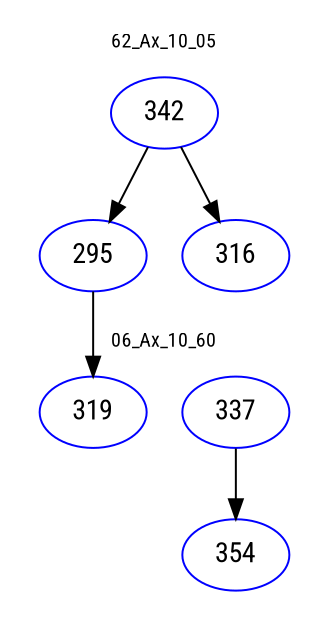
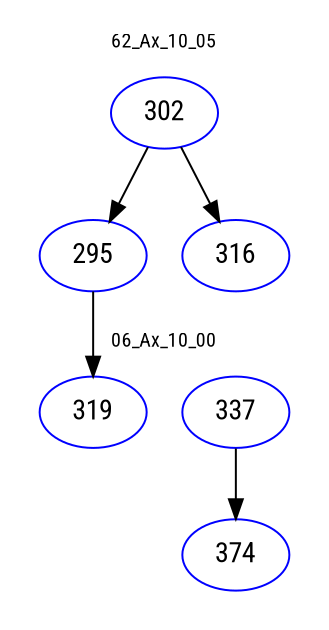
node "342": label "342" -> "302"
cluster "06_Ax_10_60": label "06_Ax_10_60" -> "06_Ax_10_00"
node "354": label "354" -> "374"
